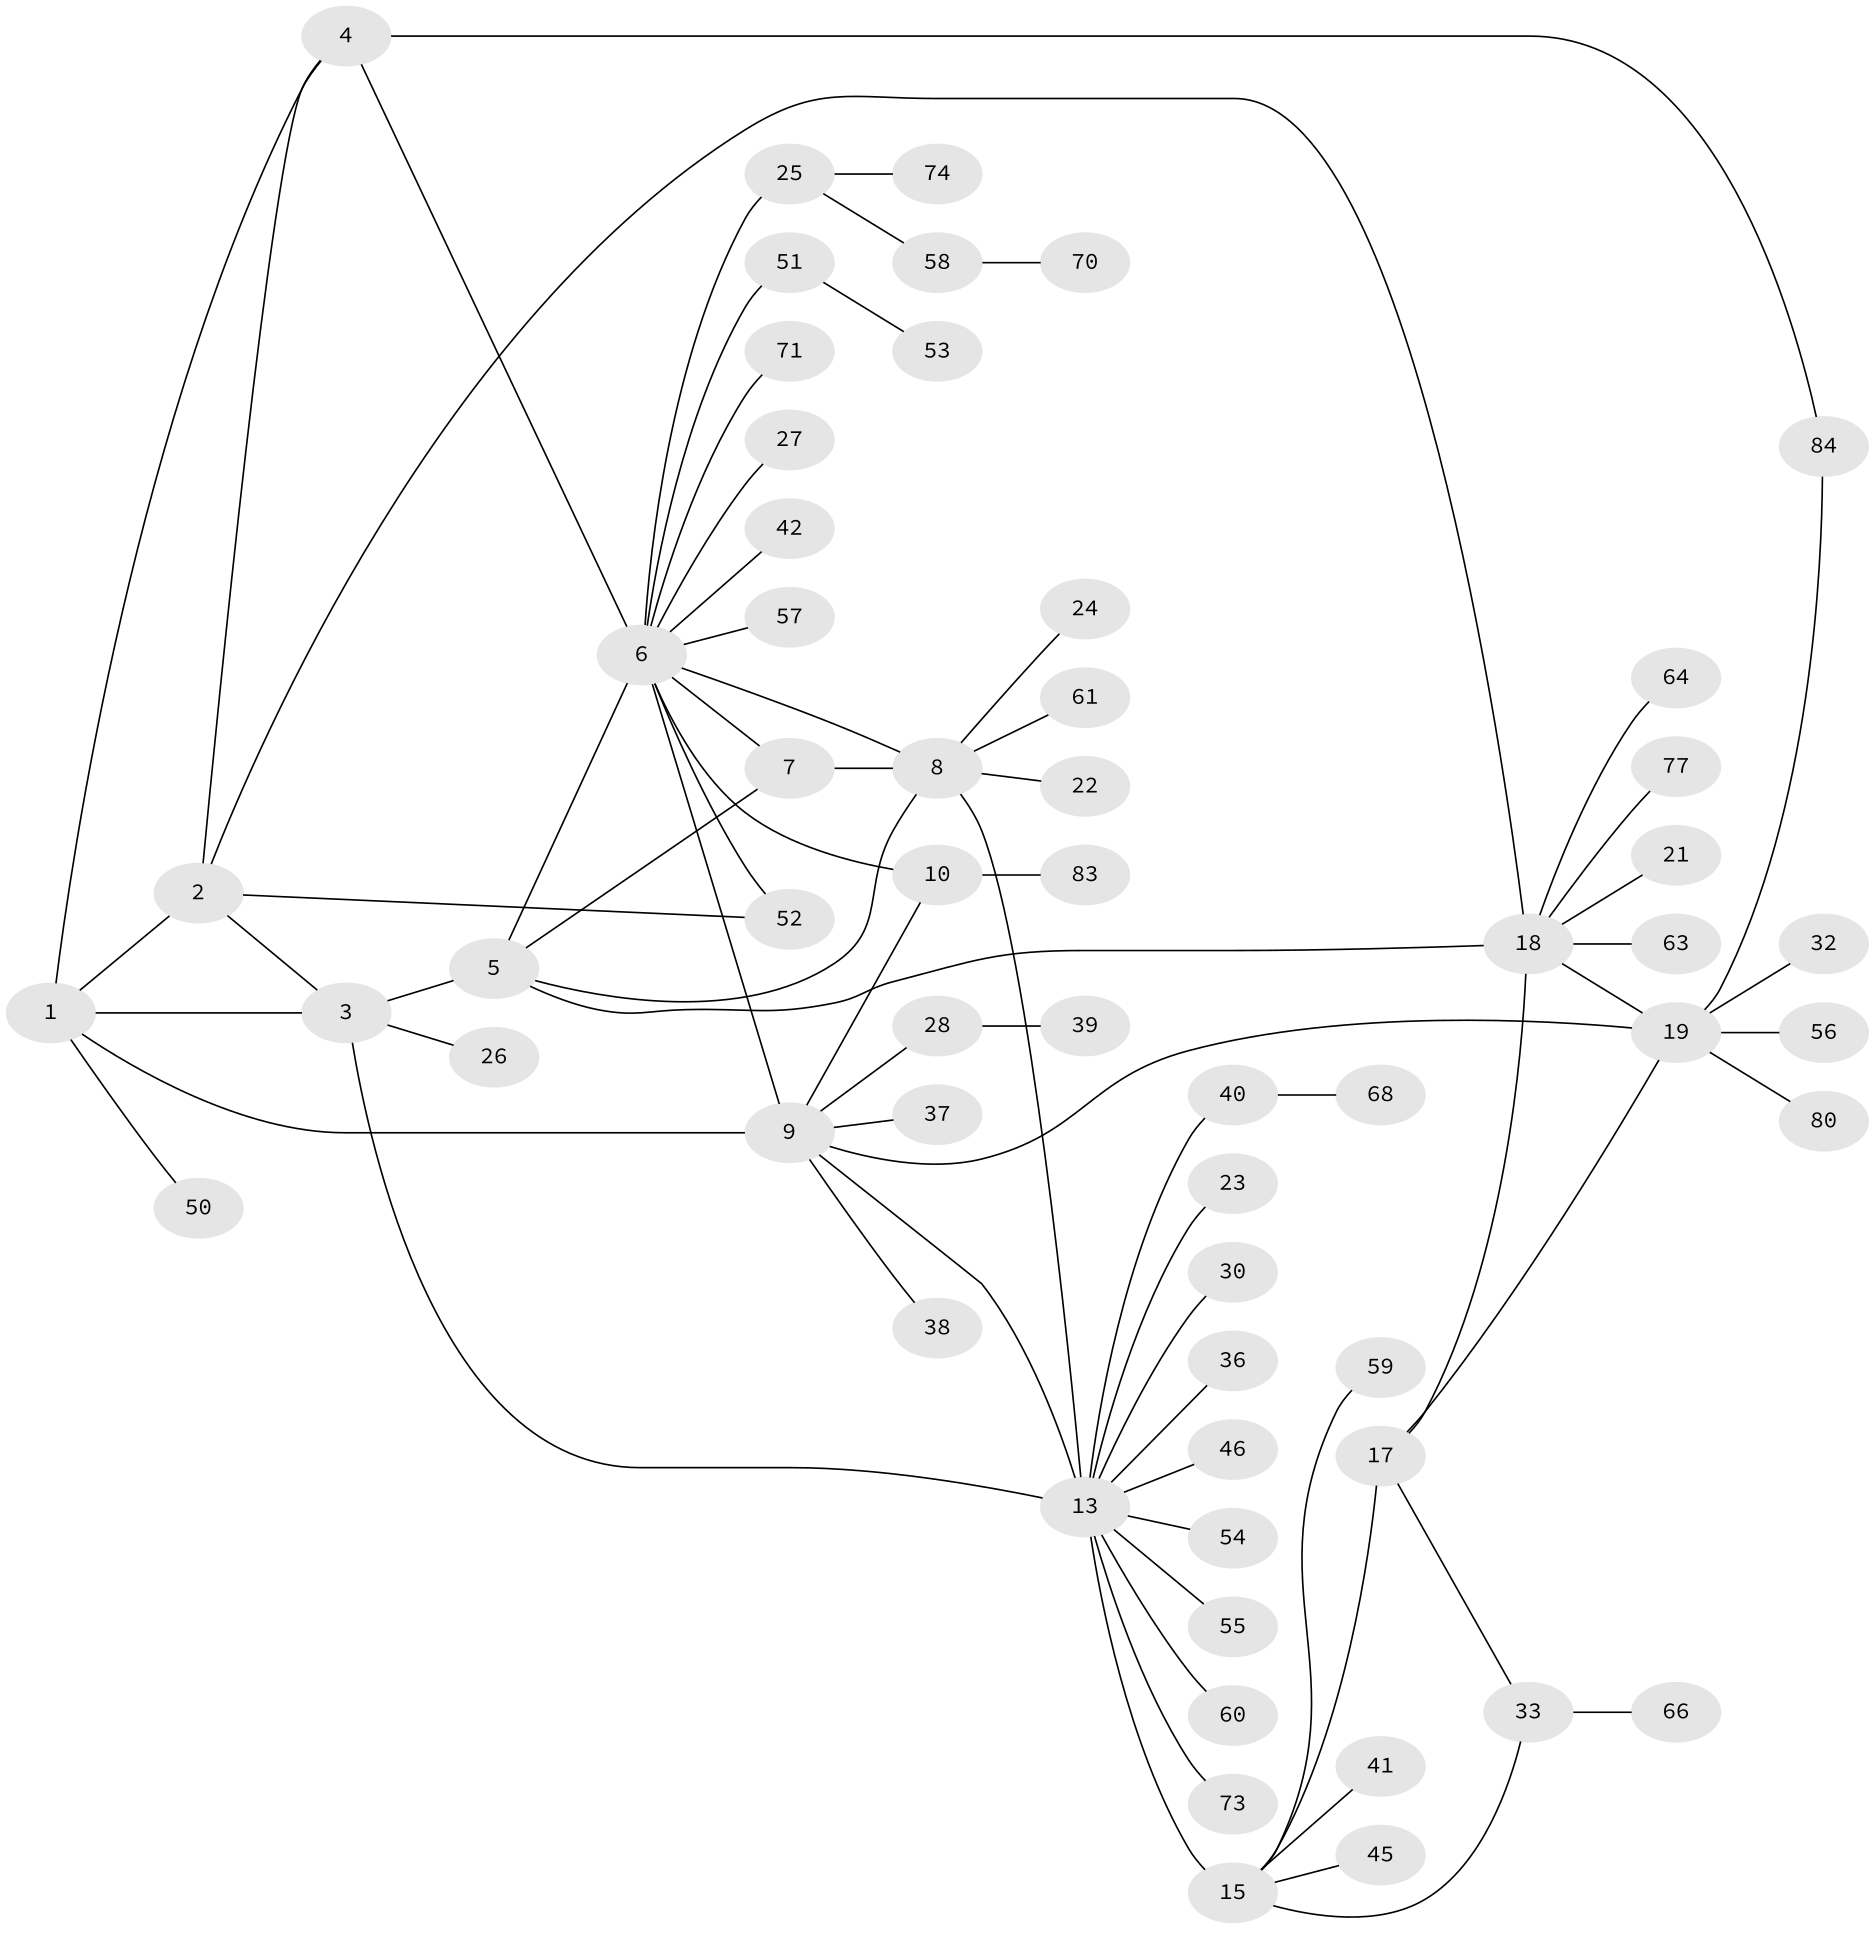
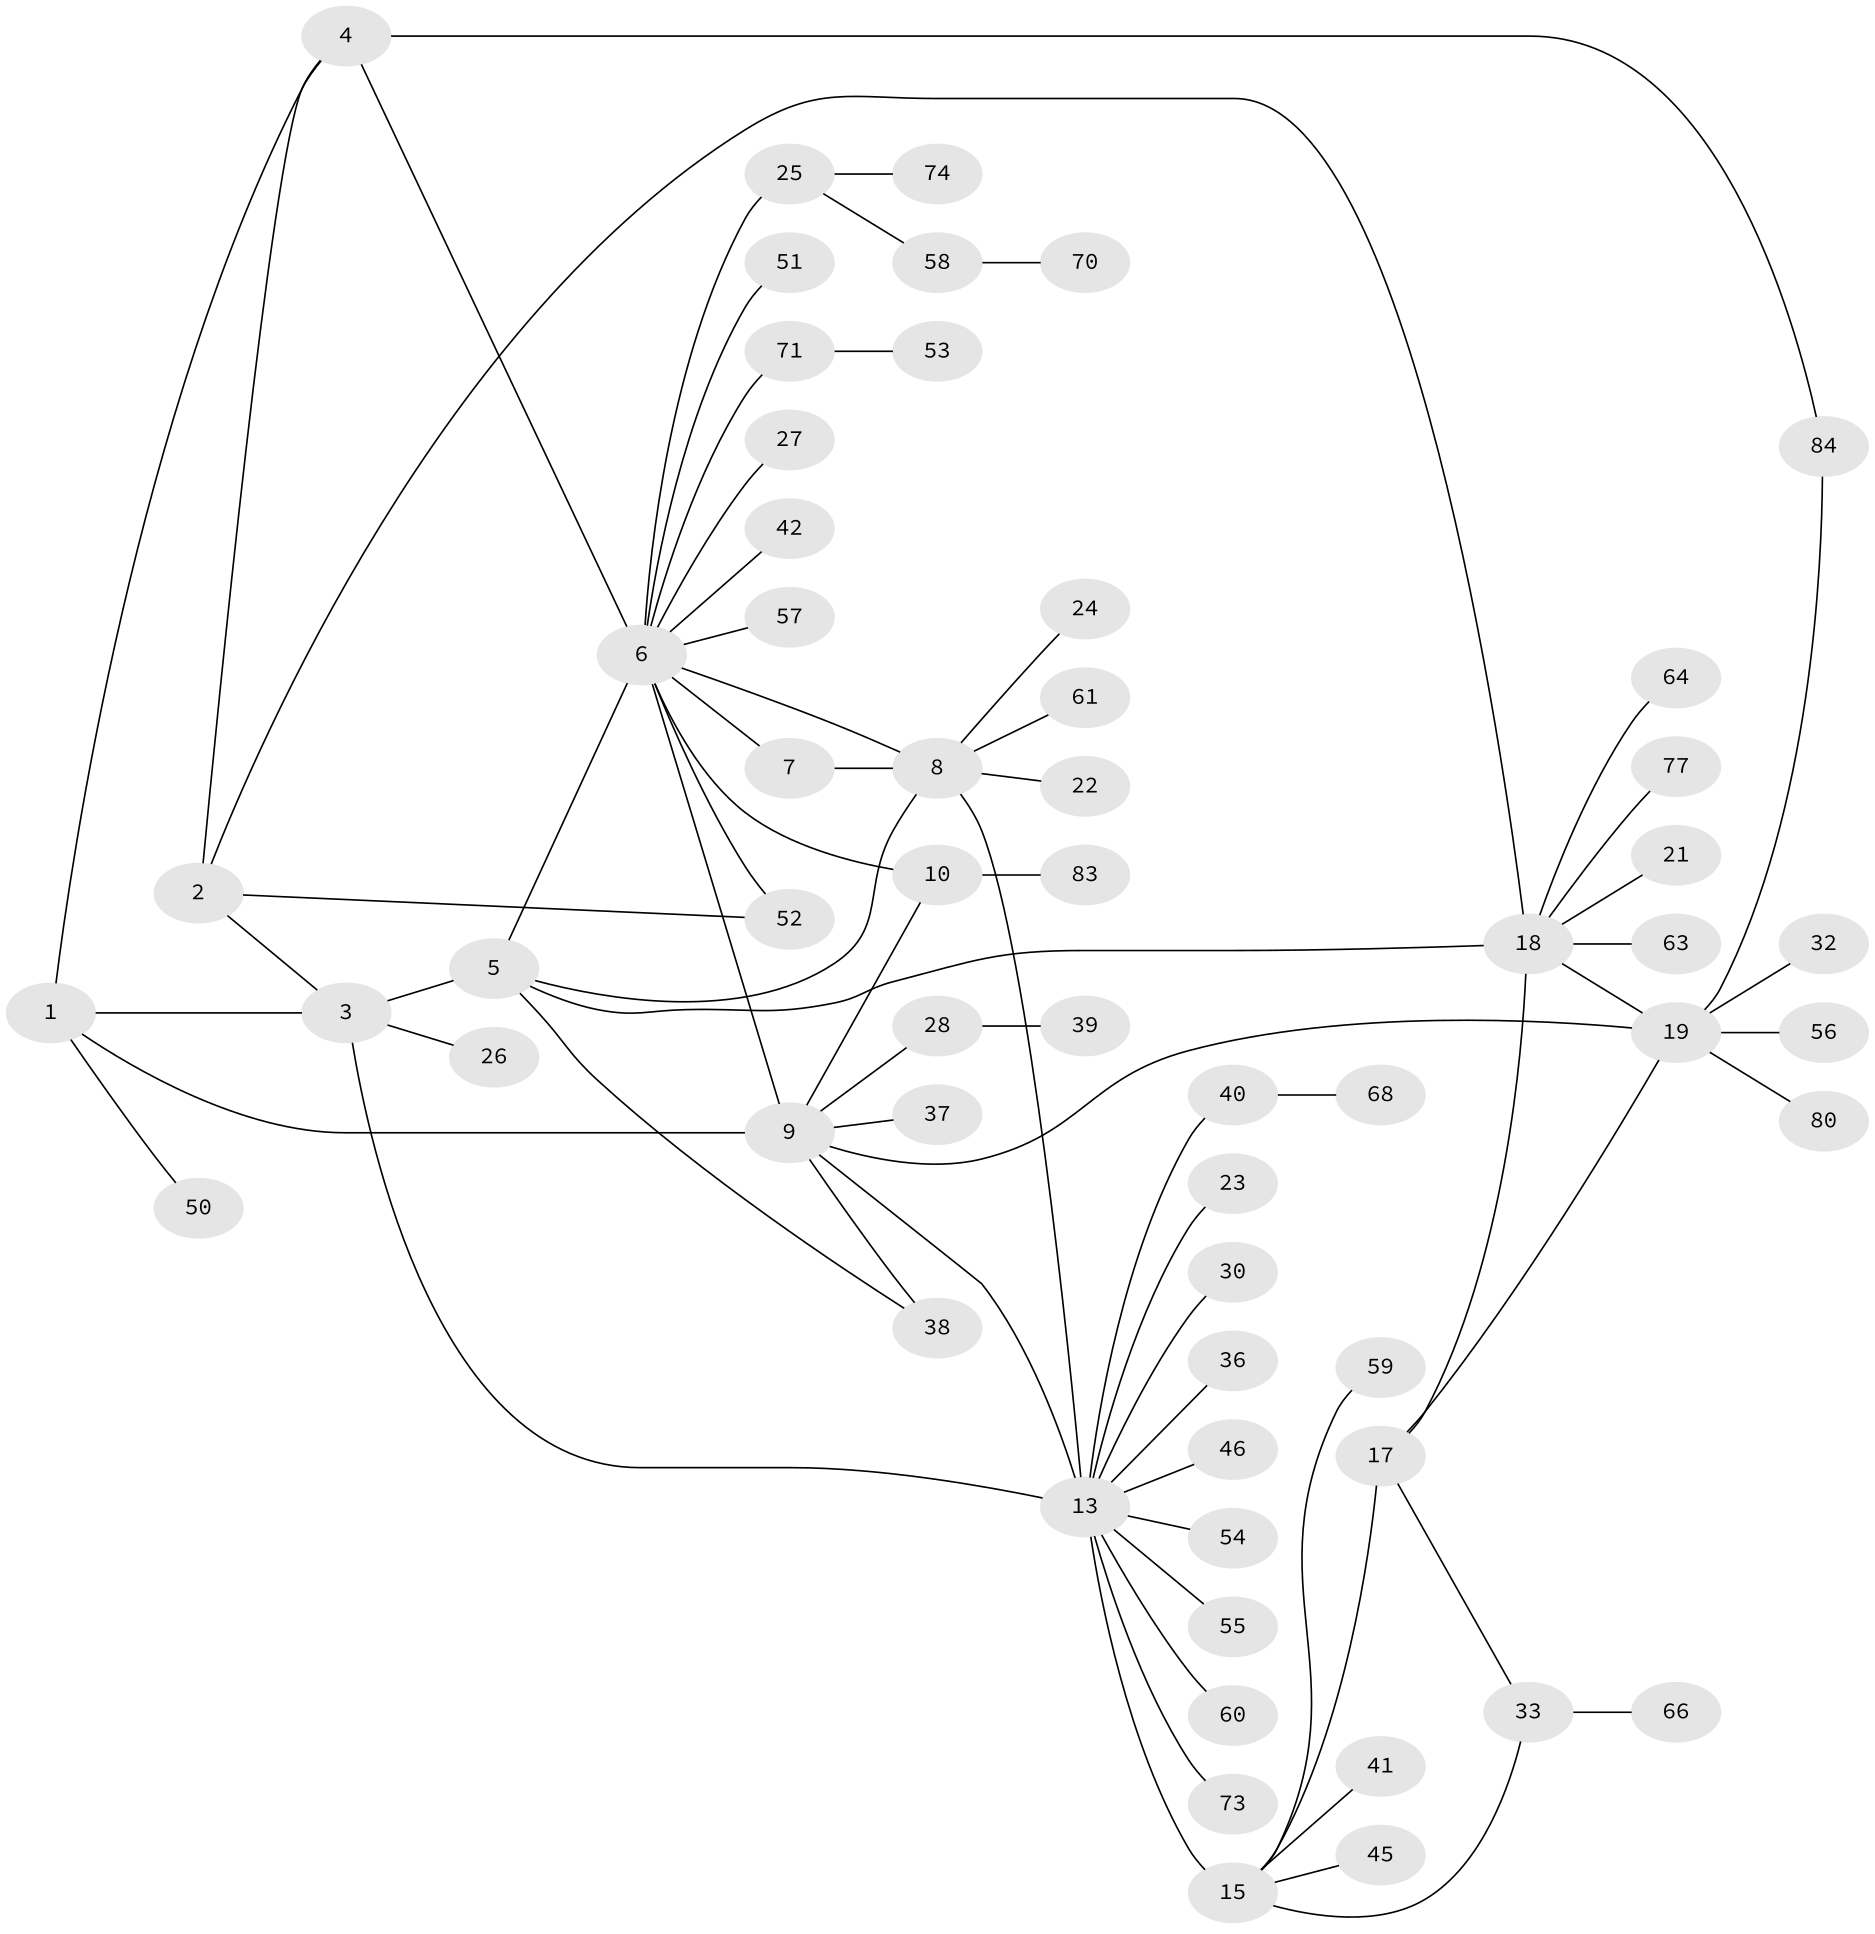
edge "51" -- "53": now "71" -- "53"
edge "7" -- "5": now "38" -- "5"
edge "2" -- "1": removed
